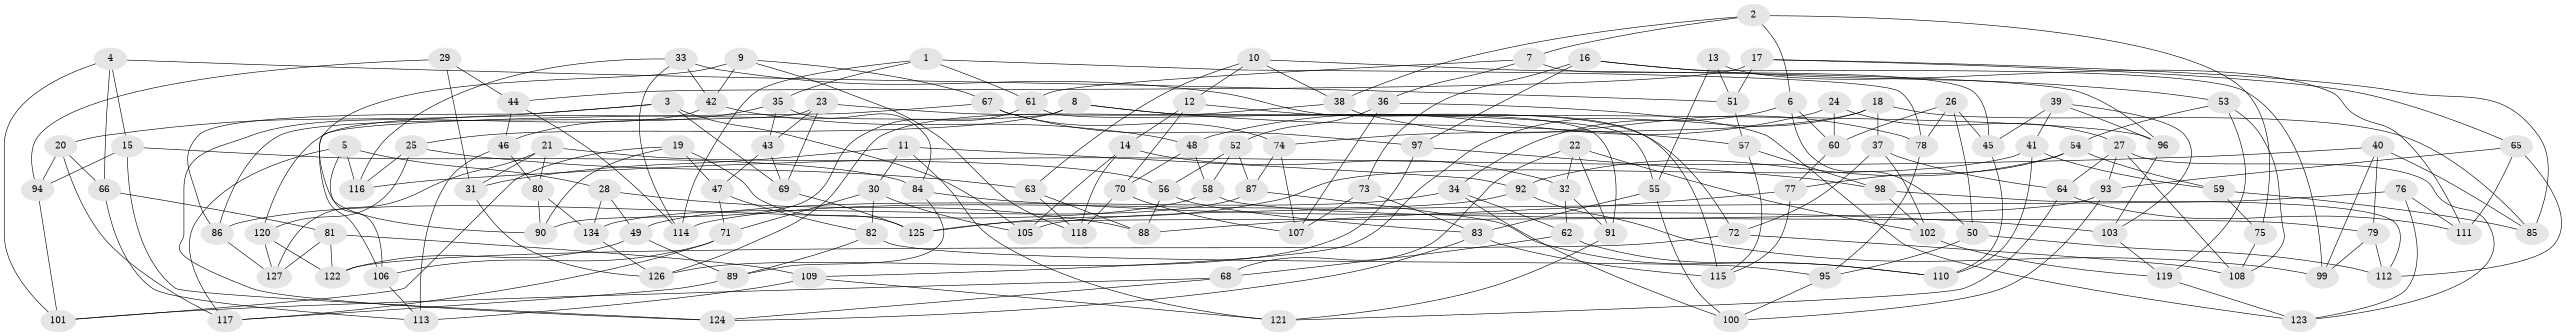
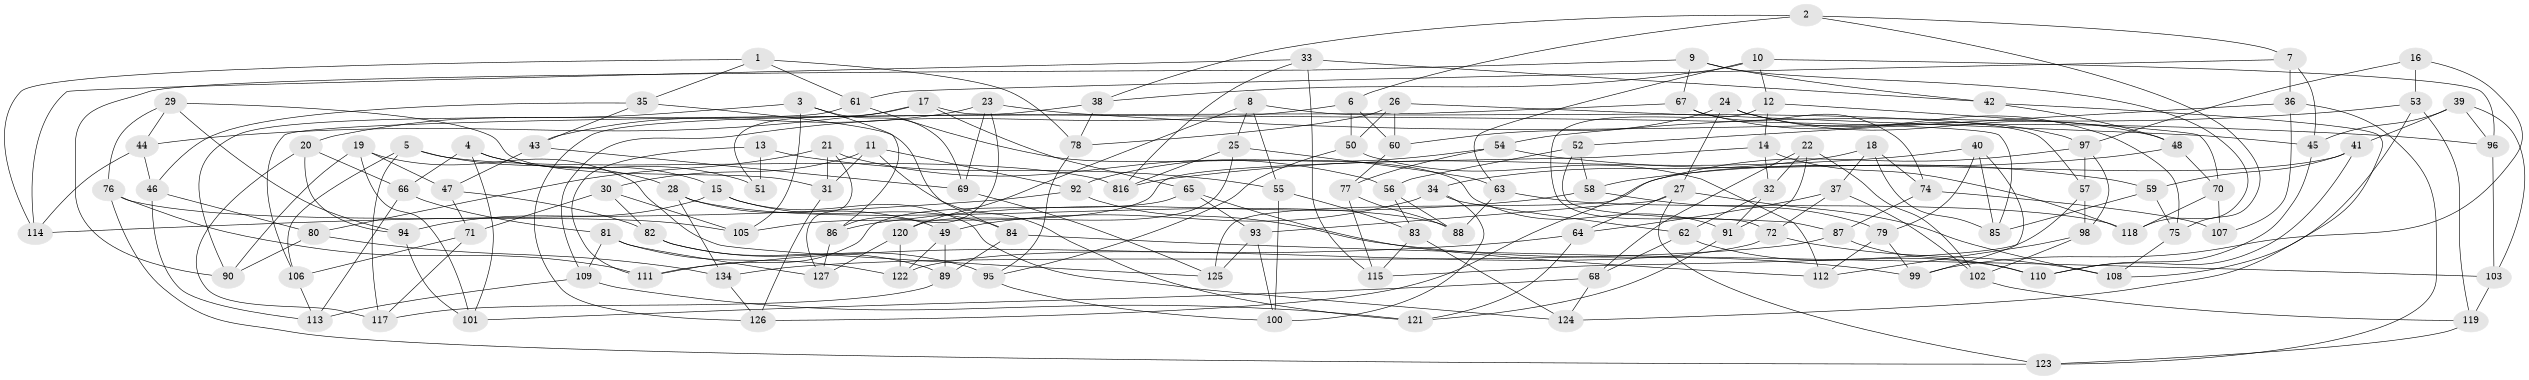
edge "24" -- "75": added
edge "51" -- "57": now "97" -- "57"
edge "29" -- "76": added
node "116": label "116" -> "816"
node "73": removed
